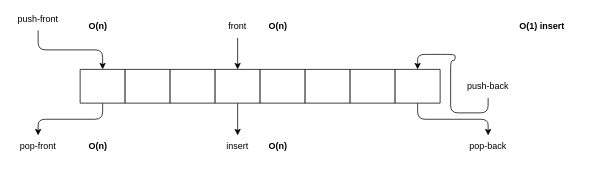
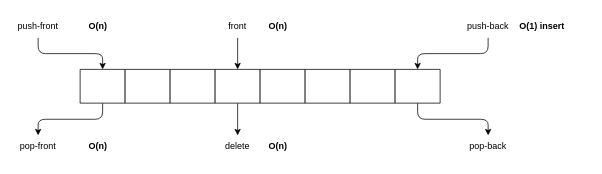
node "push-front": moved (38, 19) -> (38, 27)
node "push-back": moved (488, 87) -> (488, 27)
node "insert": label "insert" -> "delete"
